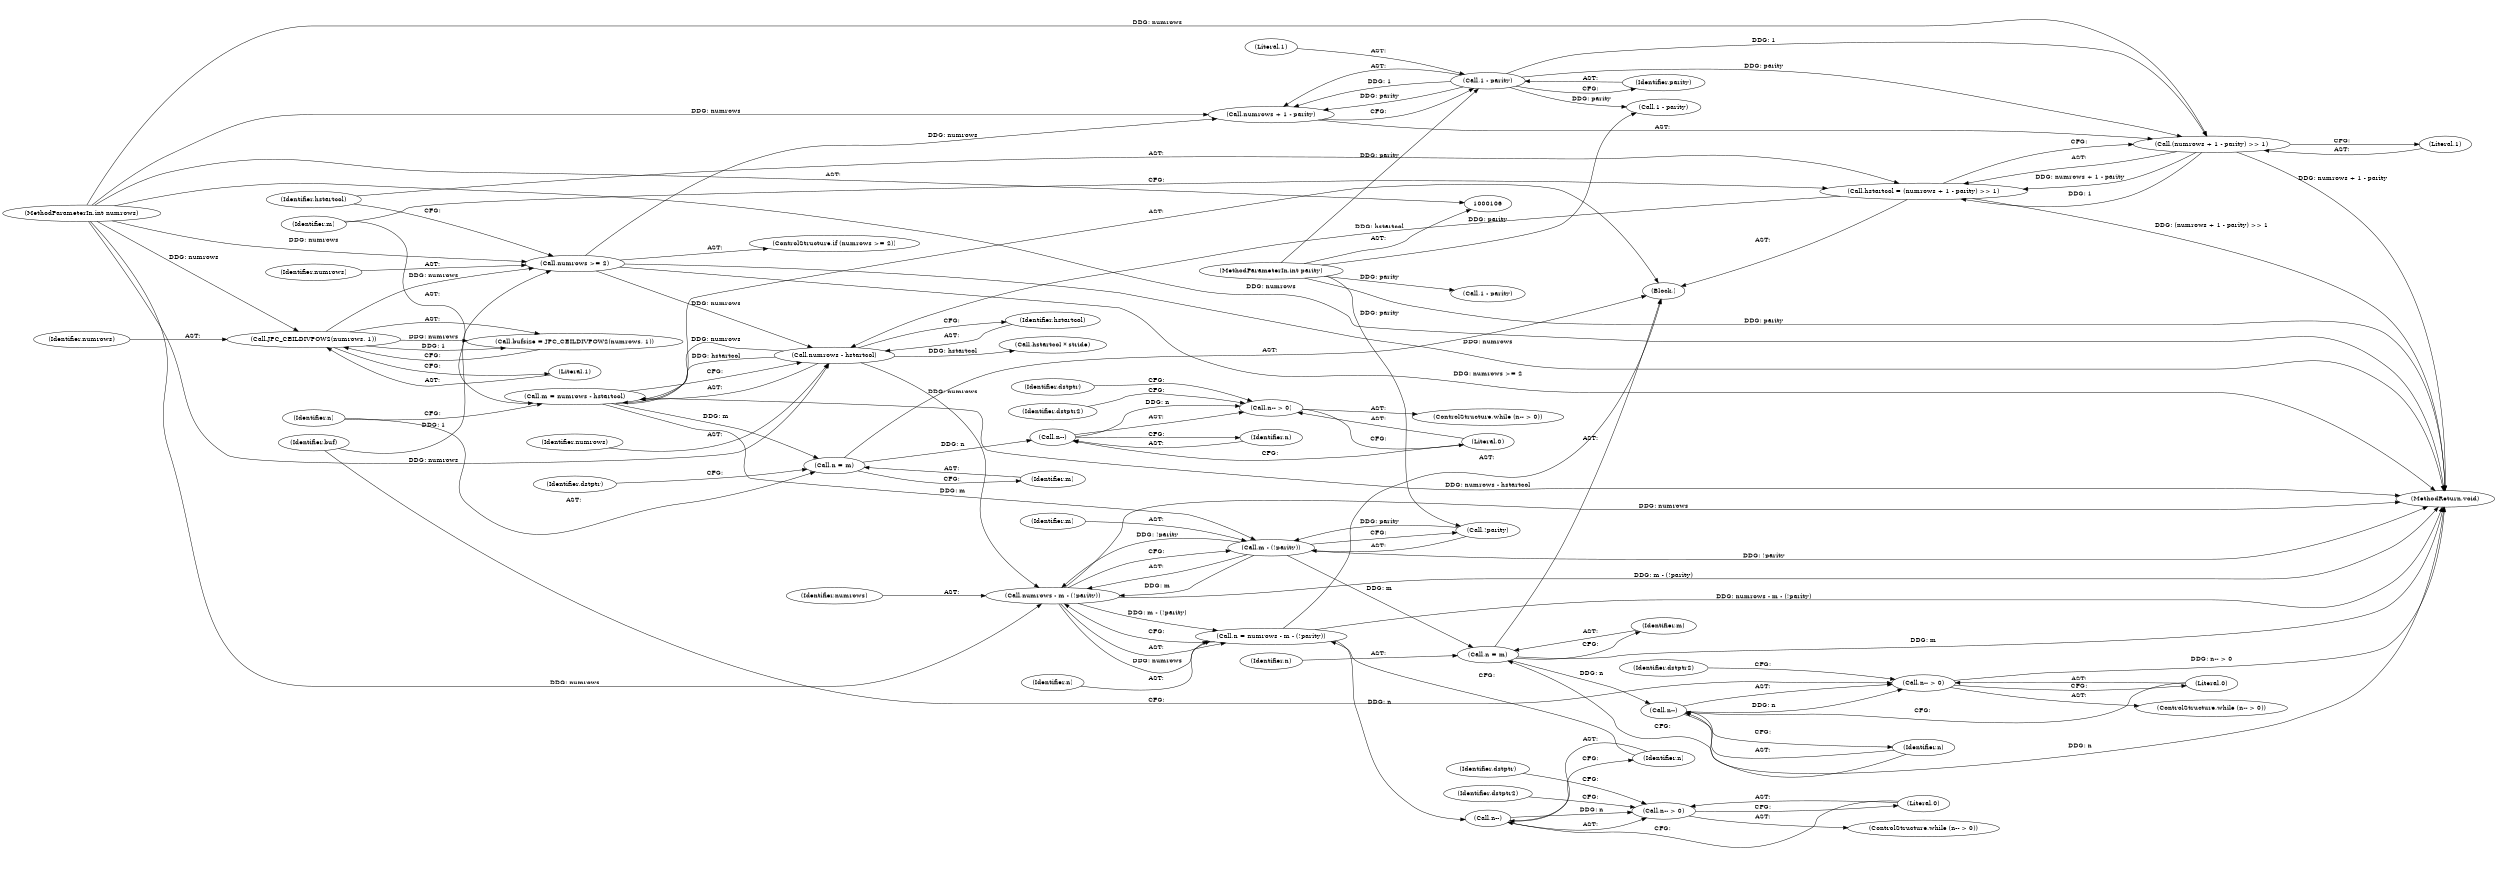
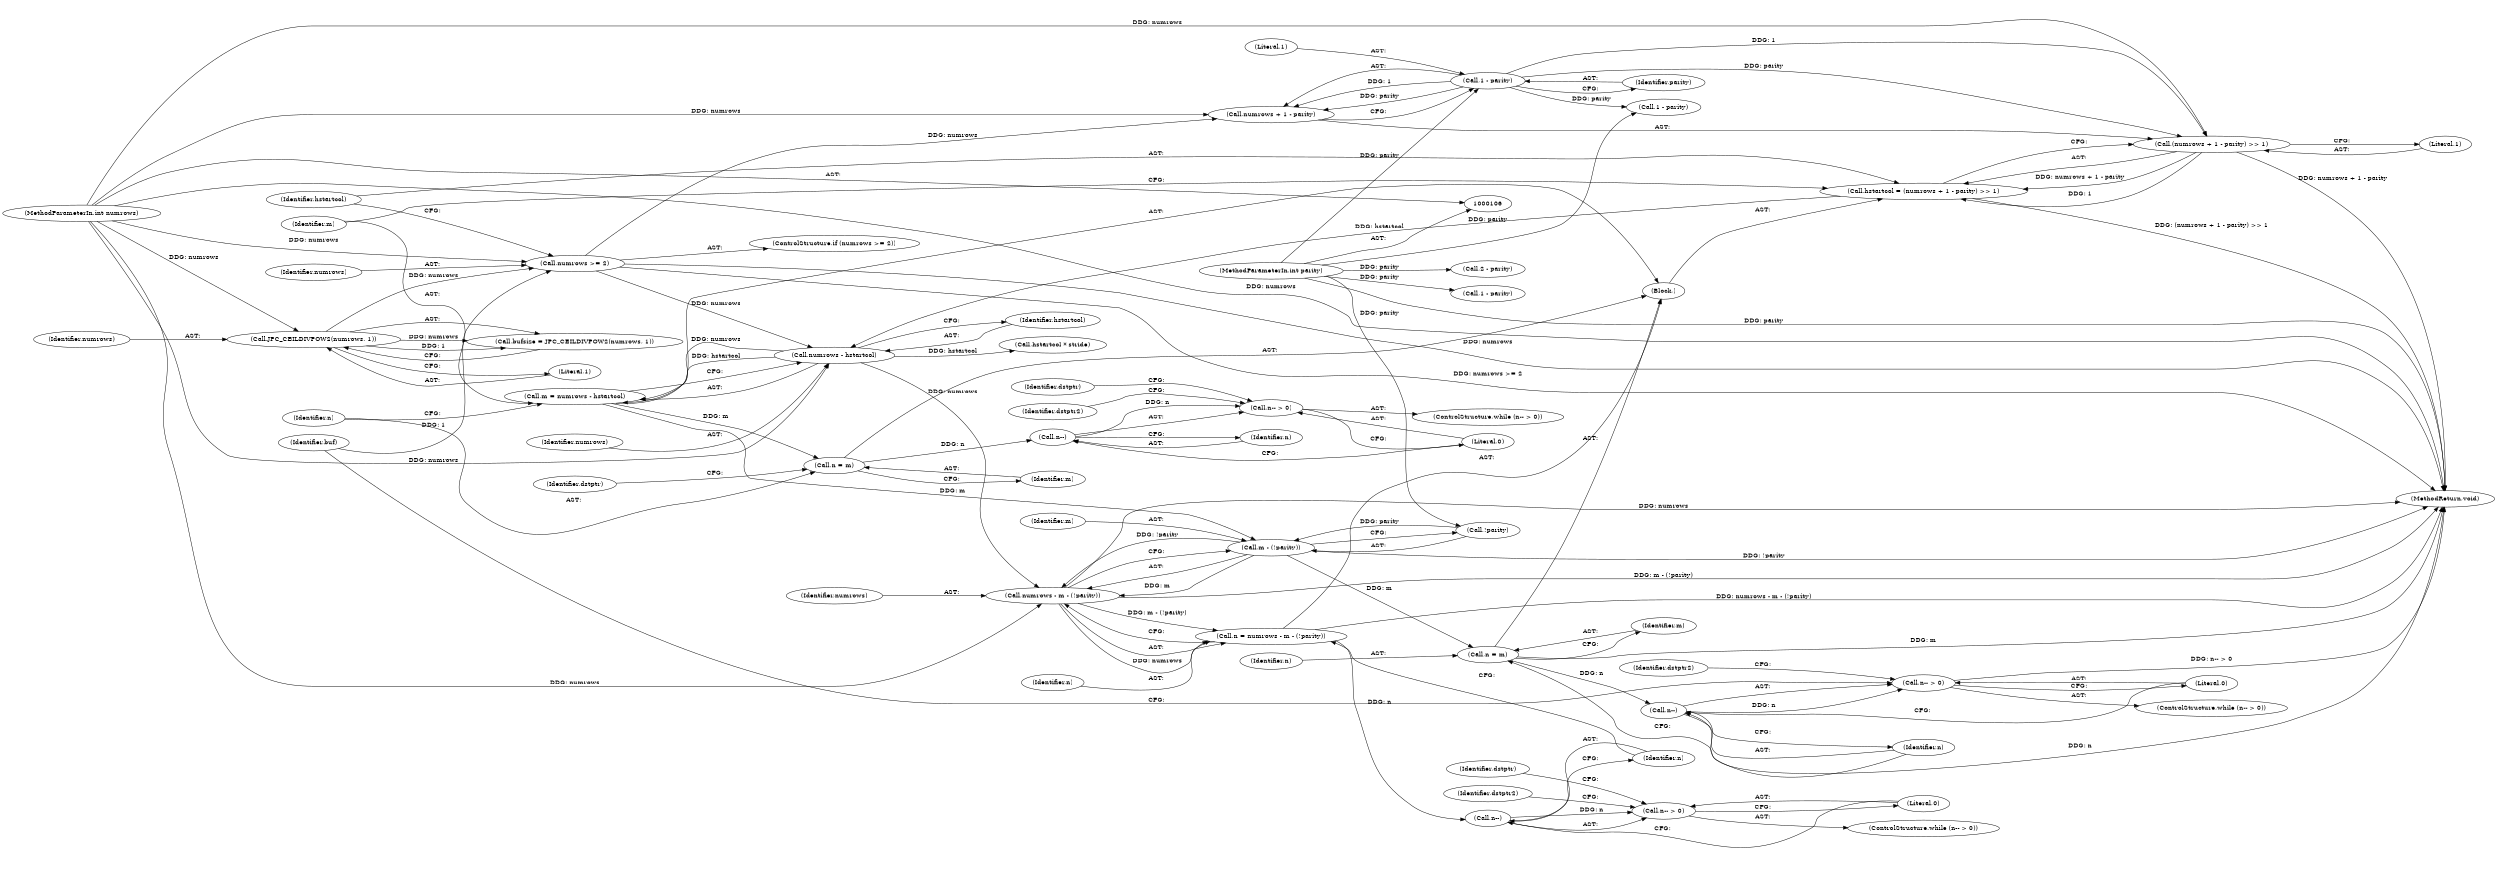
edge "(Call,hstartcol = (numrows + 1 - parity) >> 1)" -> "(Block,)": reversed
node "(Call,2 - parity)": added
edge "(Call,m = numrows - hstartcol)" -> "(MethodReturn,void)": removed, label "DDG: numrows - hstartcol"
